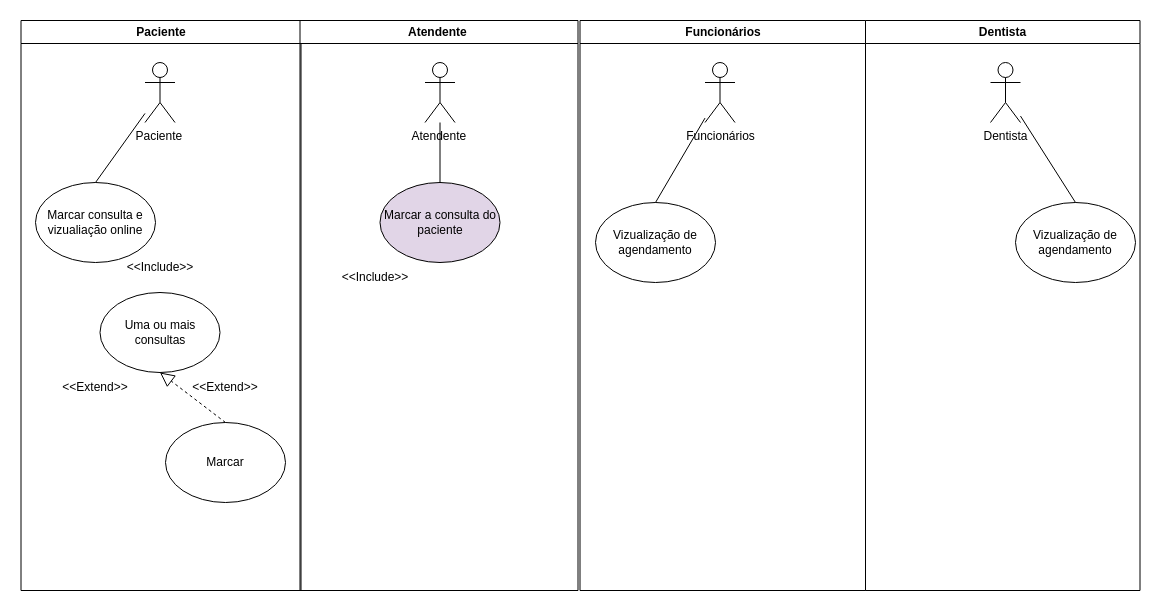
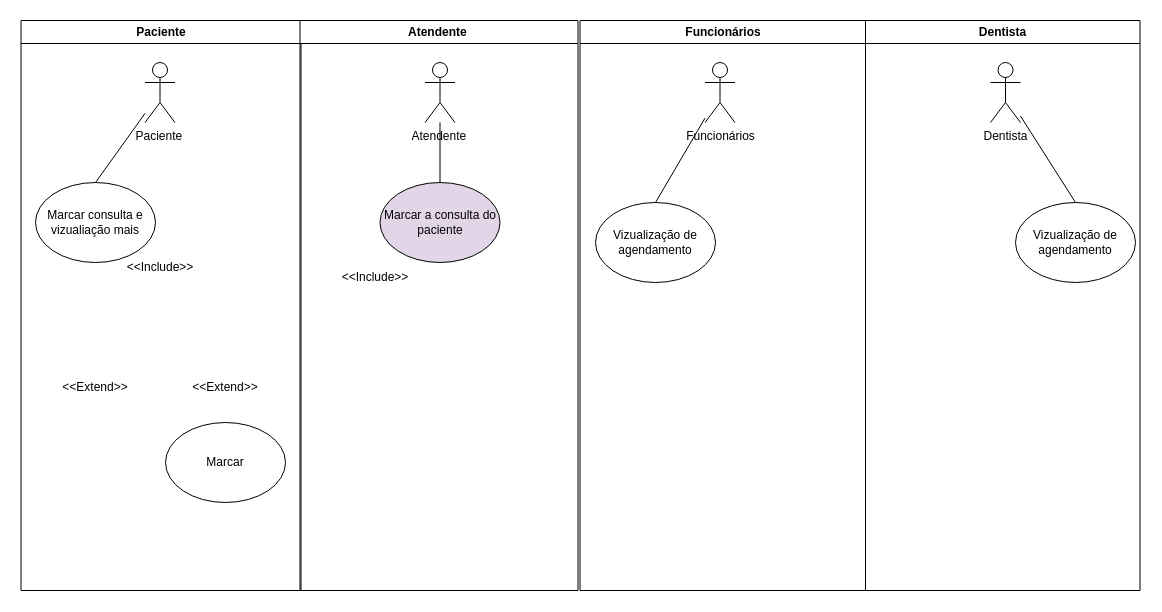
node "Marcar consulta e vizualiação online": label "Marcar consulta e vizualiação online" -> "Marcar consulta e vizualiação mais"
node "Uma ou mais consultas": removed
edge "Marcar" -> "Uma ou mais consultas": removed
